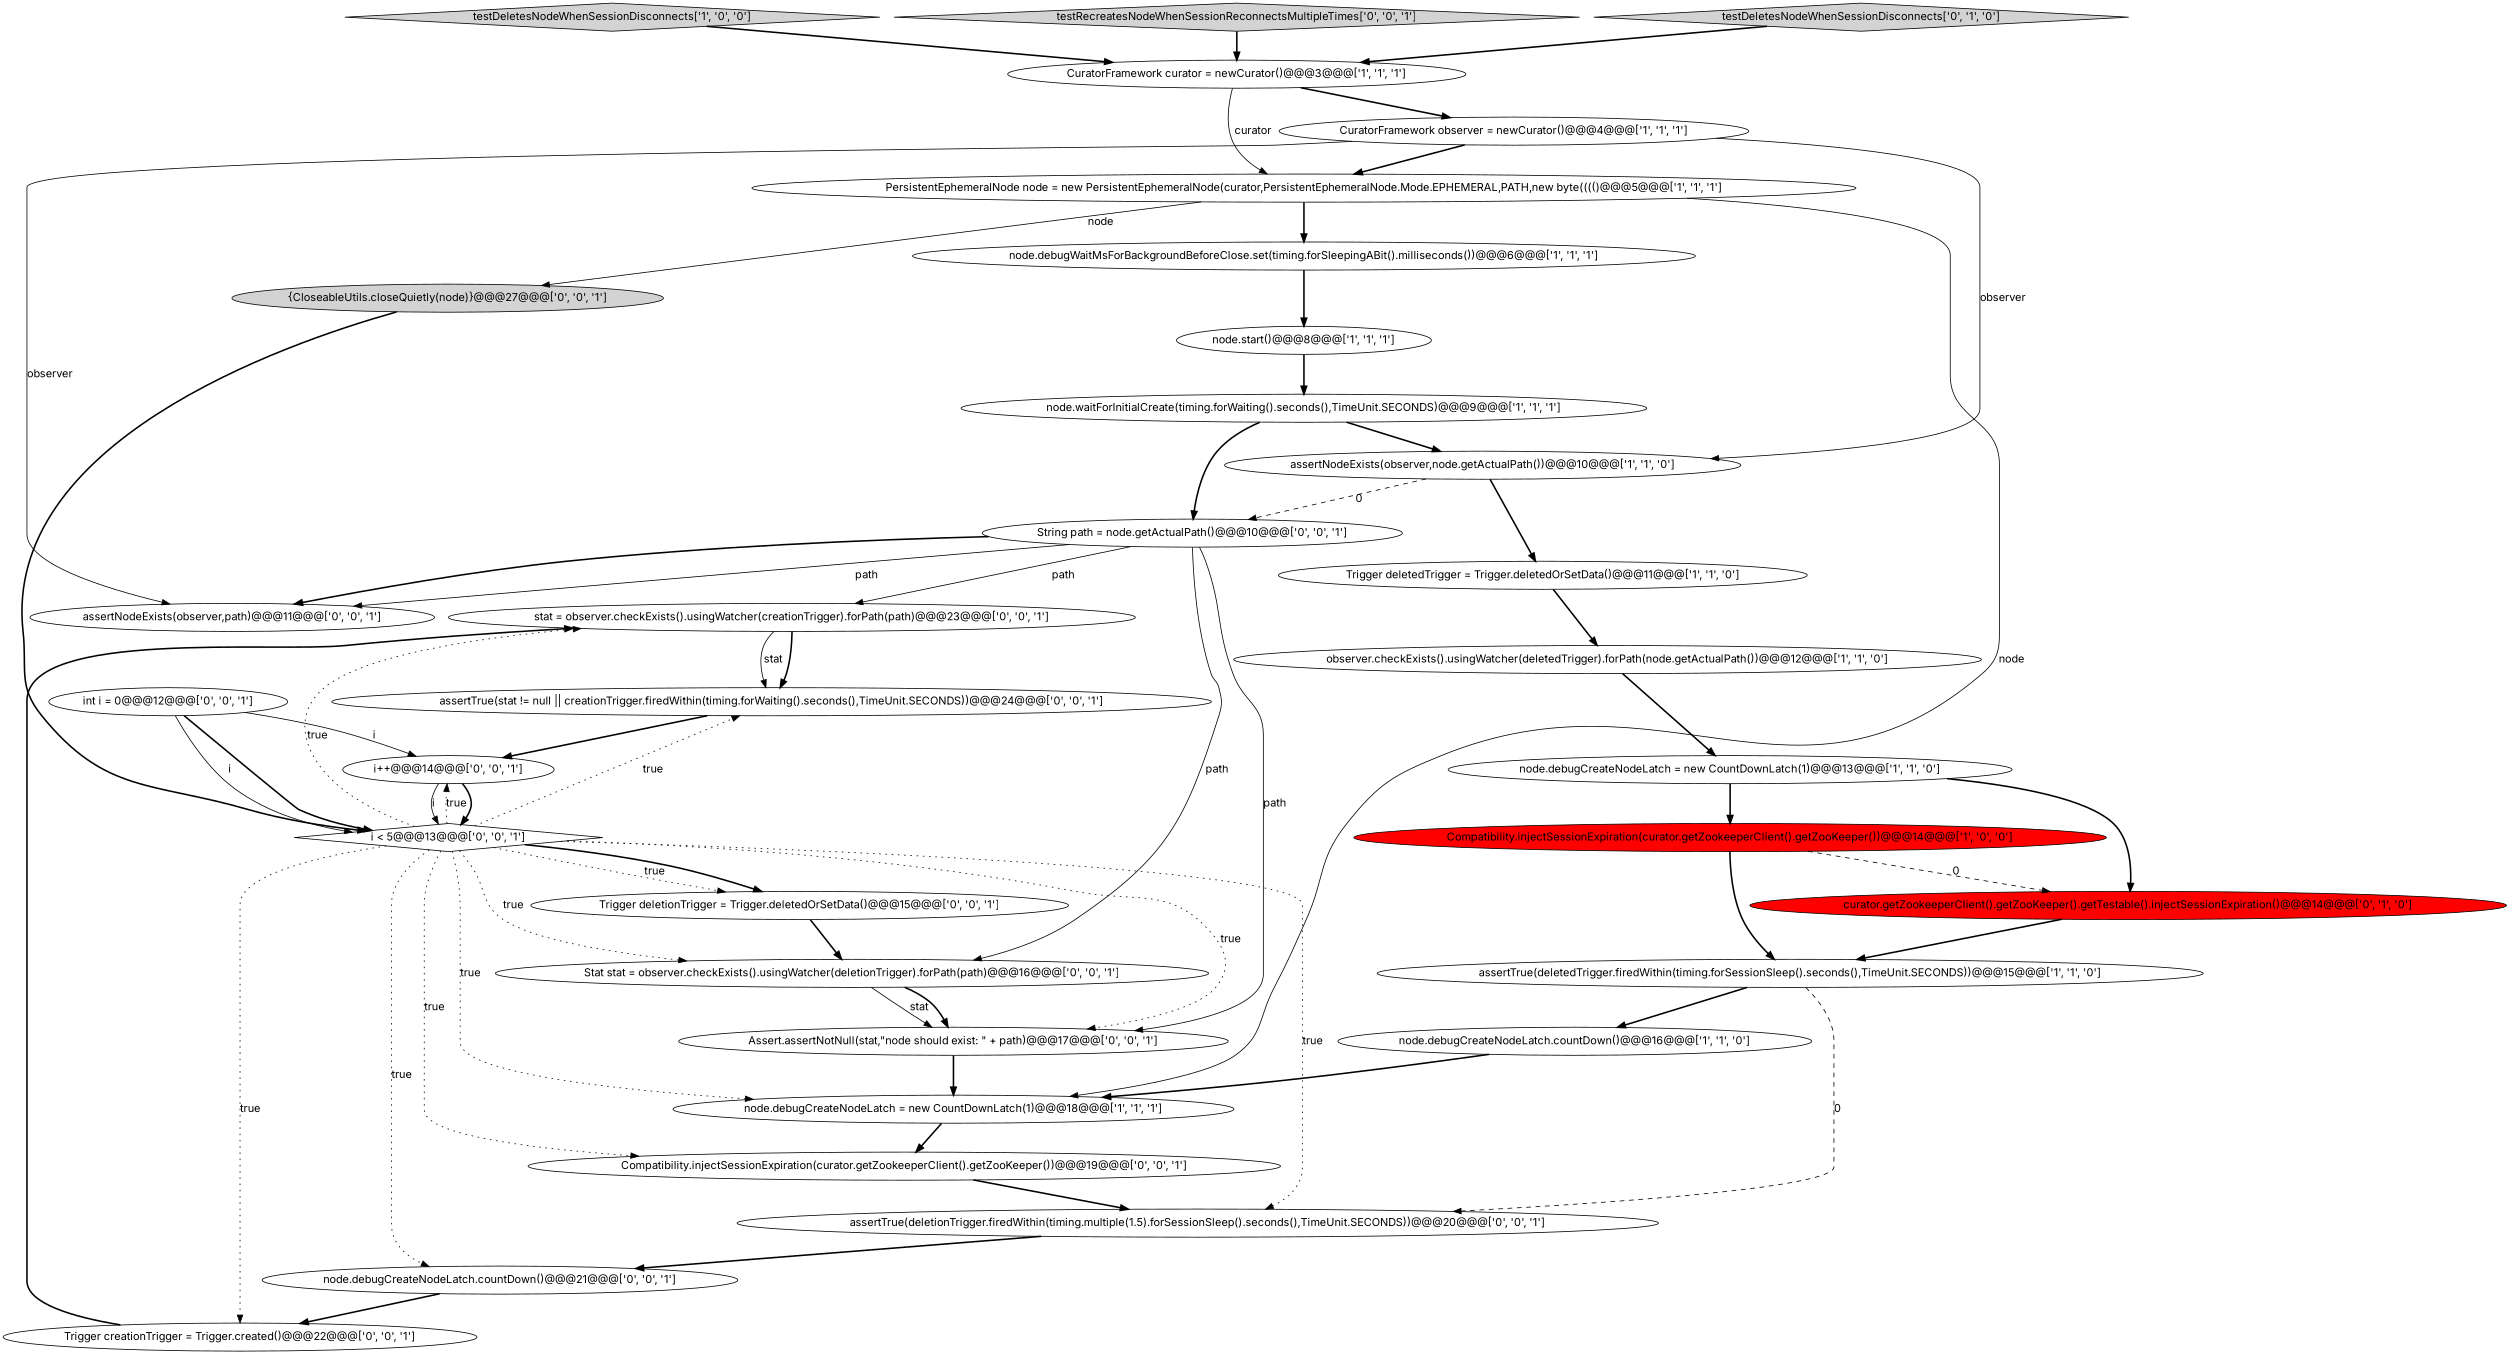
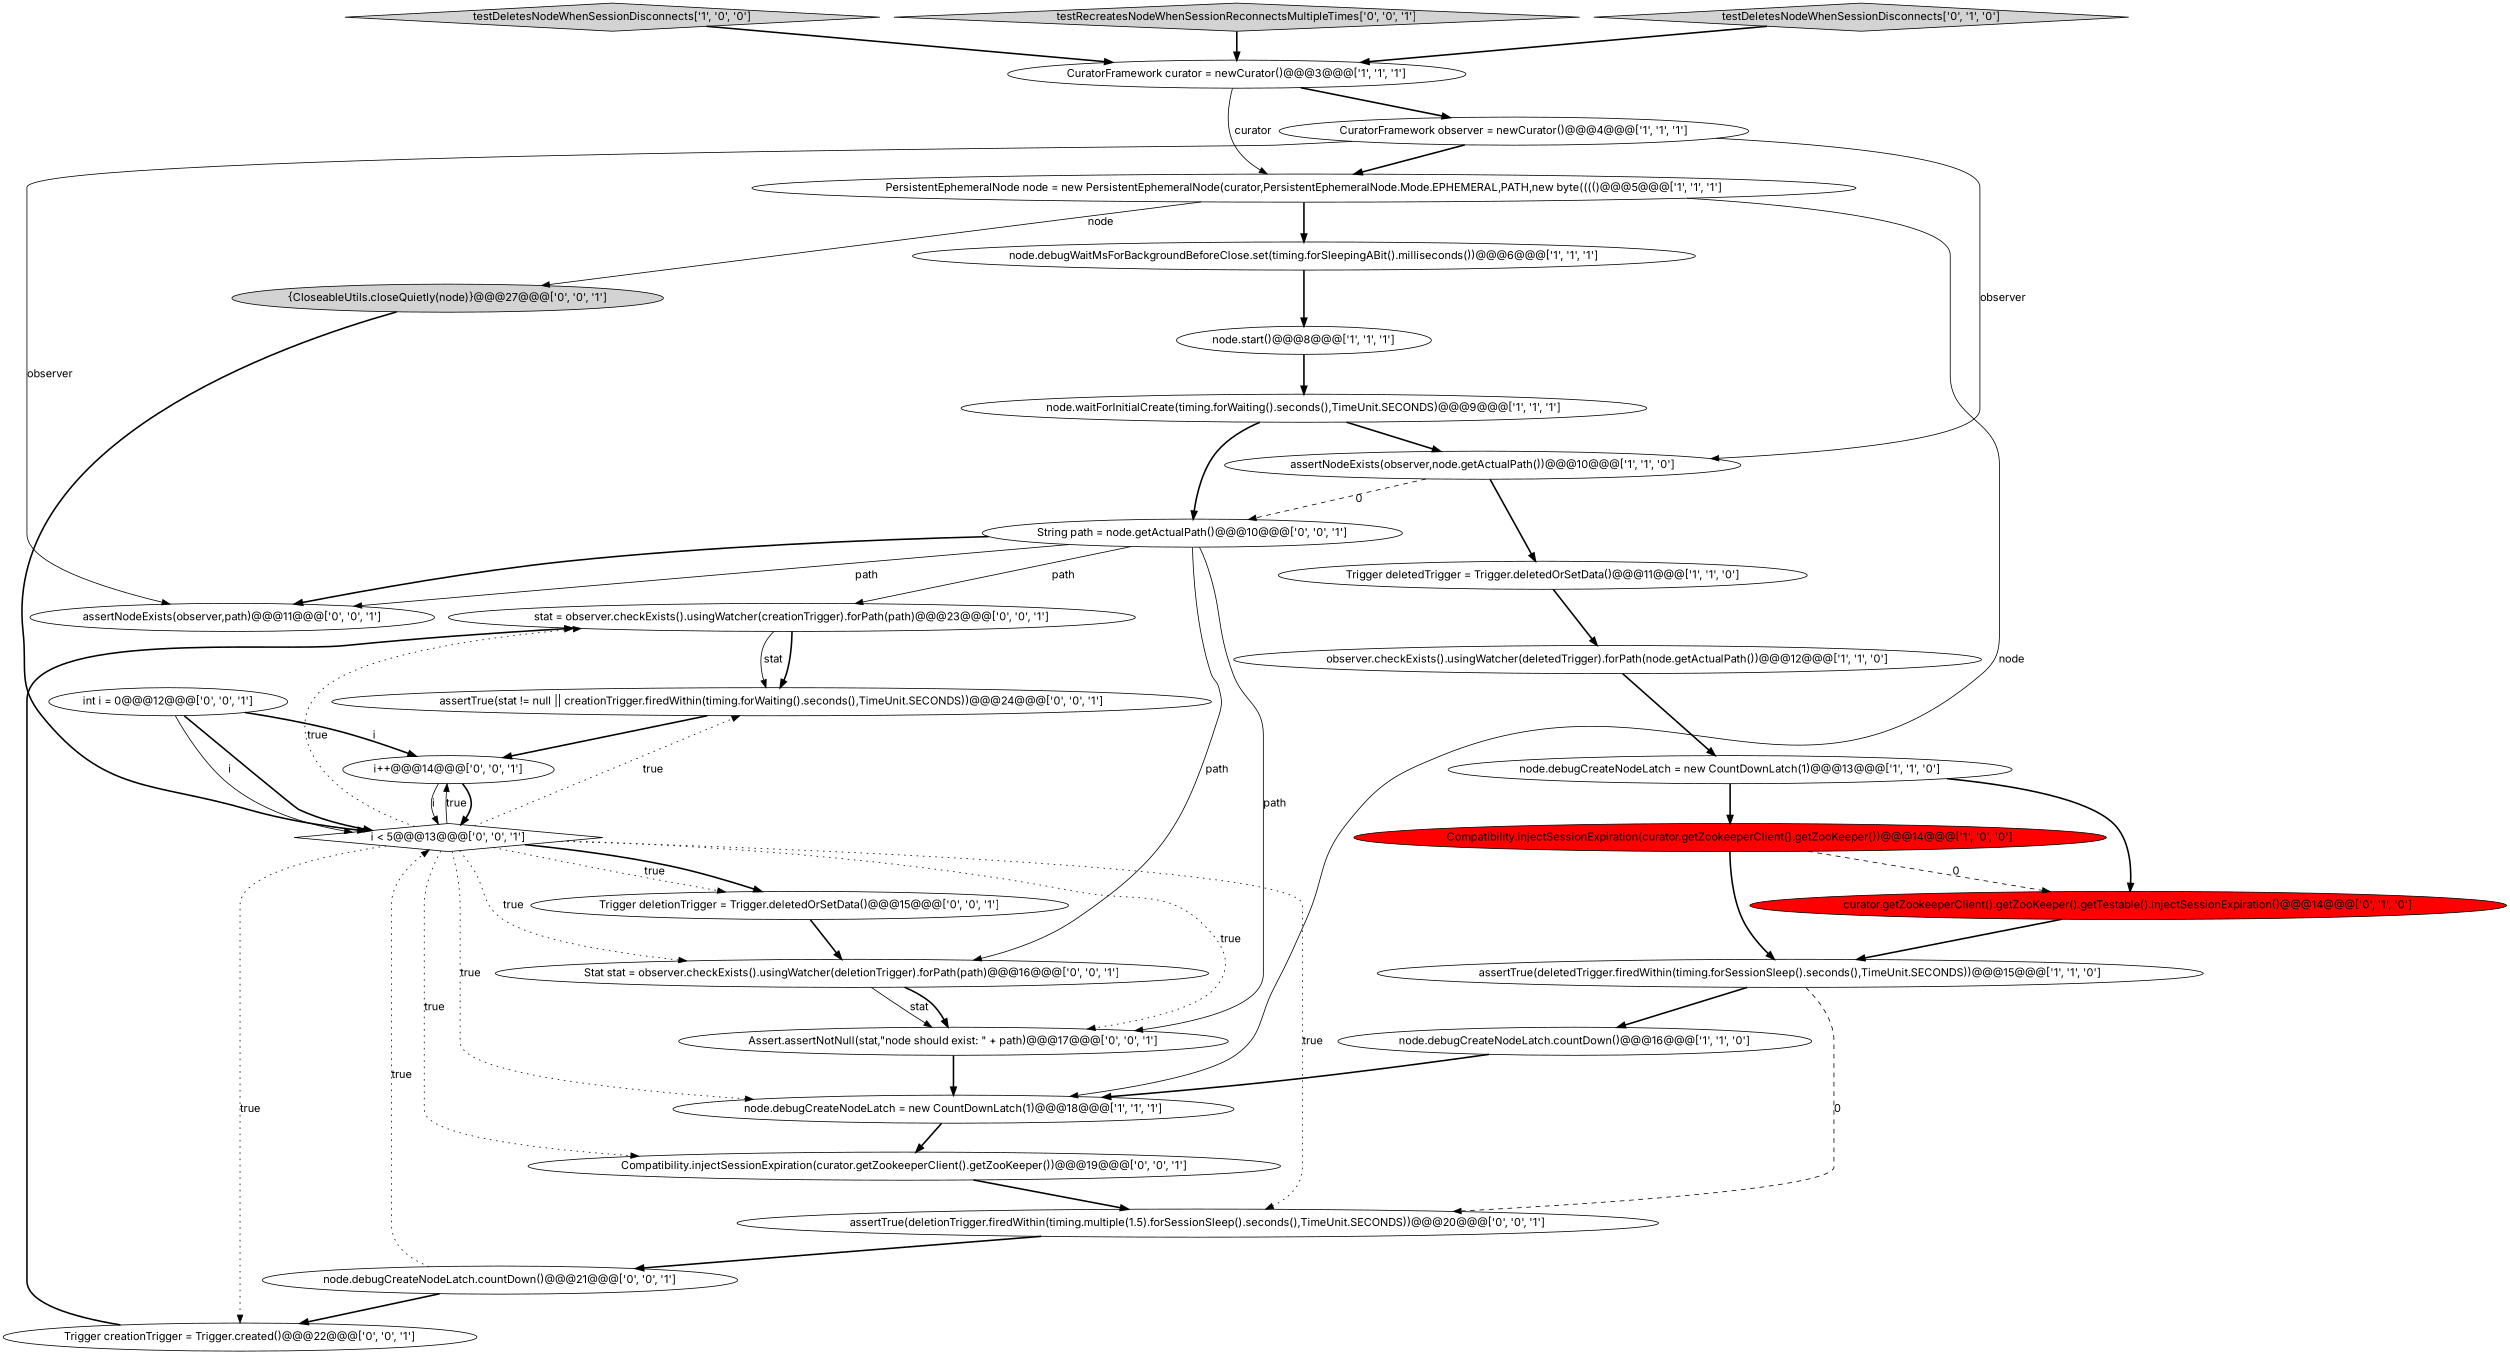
edge "int i = 0@@@12@@@['0', '0', '1']" -> "i++@@@14@@@['0', '0', '1']": style solid -> bold
edge "i < 5@@@13@@@['0', '0', '1']" -> "i++@@@14@@@['0', '0', '1']": style dotted -> solid
edge "i < 5@@@13@@@['0', '0', '1']" -> "node.debugCreateNodeLatch.countDown()@@@21@@@['0', '0', '1']": reversed
